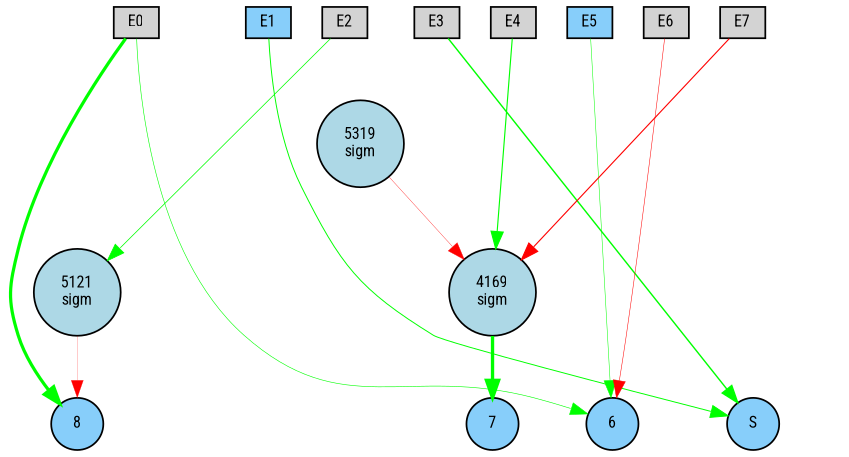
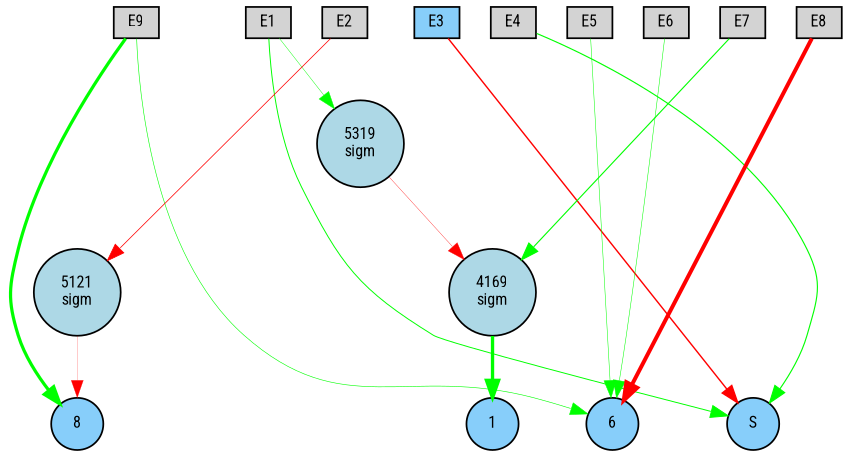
node "E0": label "E0" -> "E9"
node "E1": fillcolor lightskyblue -> lightgray
node "E3": fillcolor lightgray -> lightskyblue
node "E5": fillcolor lightskyblue -> lightgray
node "E8": added
edge "E1" -> "5319 sigm": added
edge "E4" -> "4169 sigm": now "E4" -> "S"
edge "E2" -> "5121 sigm": color green -> red
edge "E7" -> "4169 sigm": color red -> green
edge "E6" -> "6": color red -> green
edge "E3" -> "S": color green -> red
node "7": label "7" -> "1"
